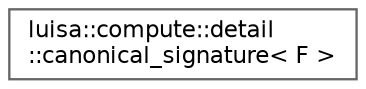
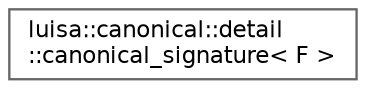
node "luisa::compute::detail ::canonical_signature< F >": label "luisa::compute::detail ::canonical_signature< F >" -> "luisa::canonical::detail ::canonical_signature< F >"
